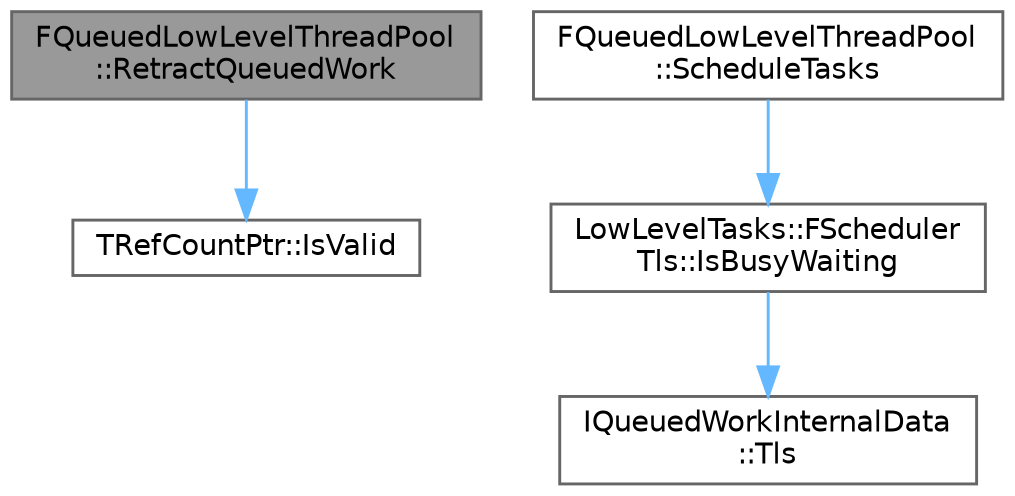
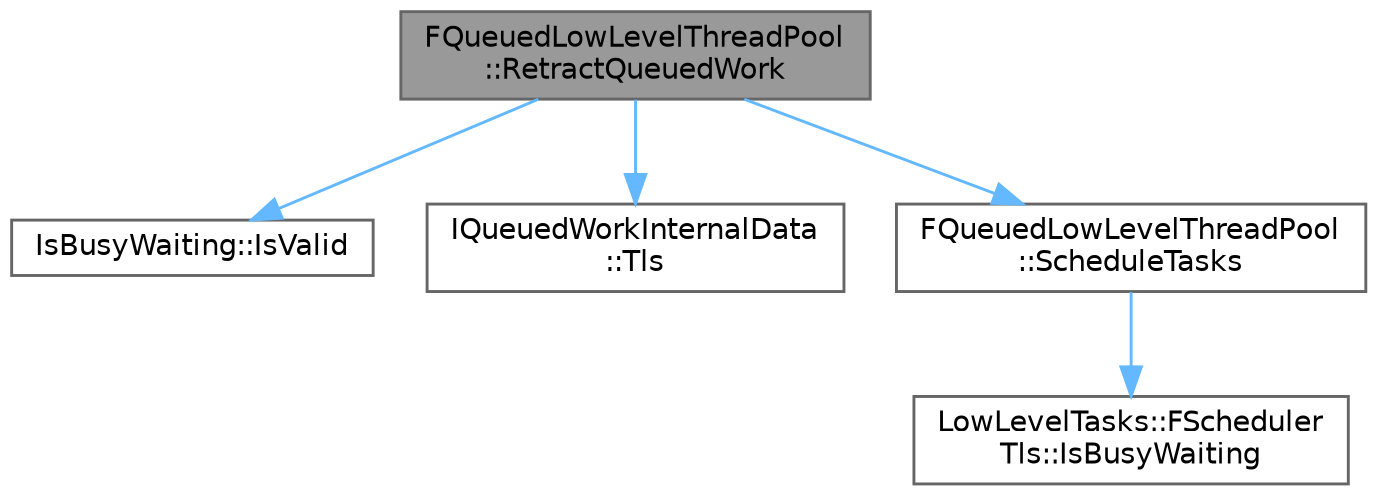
edge "FQueuedLowLevelThreadPool ::RetractQueuedWork" -> "FQueuedLowLevelThreadPool ::ScheduleTasks": added
node "TRefCountPtr::IsValid": label "TRefCountPtr::IsValid" -> "IsBusyWaiting::IsValid"
edge "LowLevelTasks::FScheduler Tls::IsBusyWaiting" -> "IQueuedWorkInternalData ::Tls": now "FQueuedLowLevelThreadPool ::RetractQueuedWork" -> "IQueuedWorkInternalData ::Tls"
